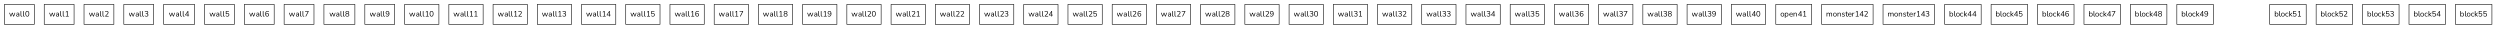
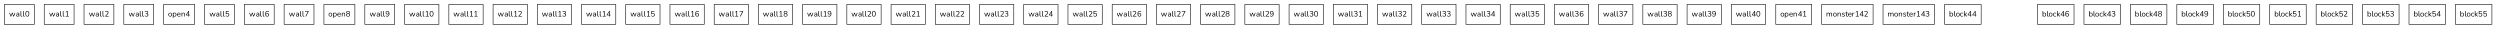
node "wall4": label "wall4" -> "open4"
node "wall8": label "wall8" -> "open8"
node "block45": removed
node "block47": label "block47" -> "block43"
node "block50": added
